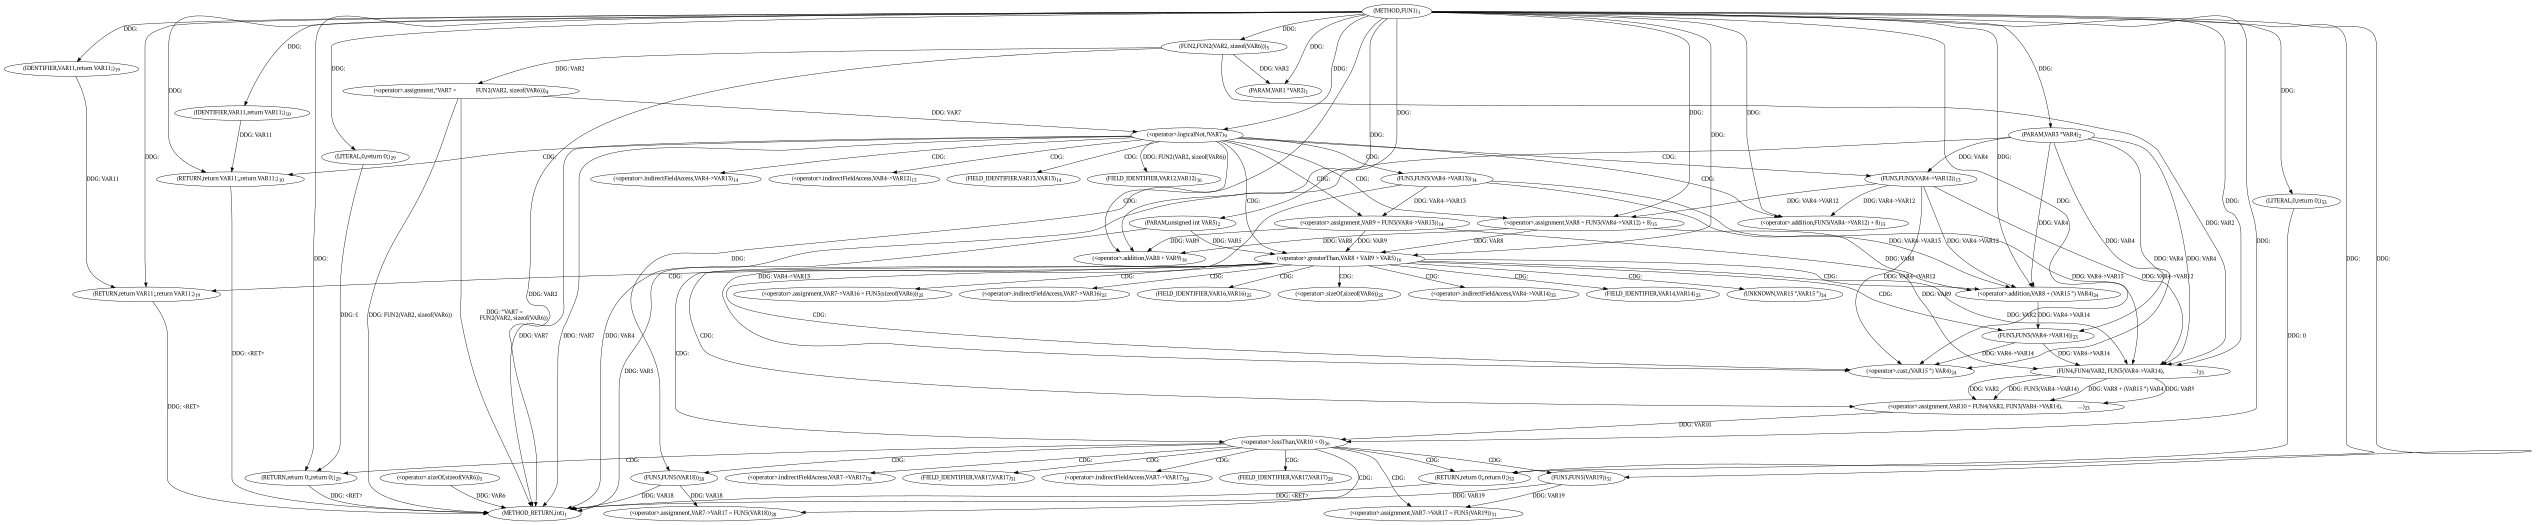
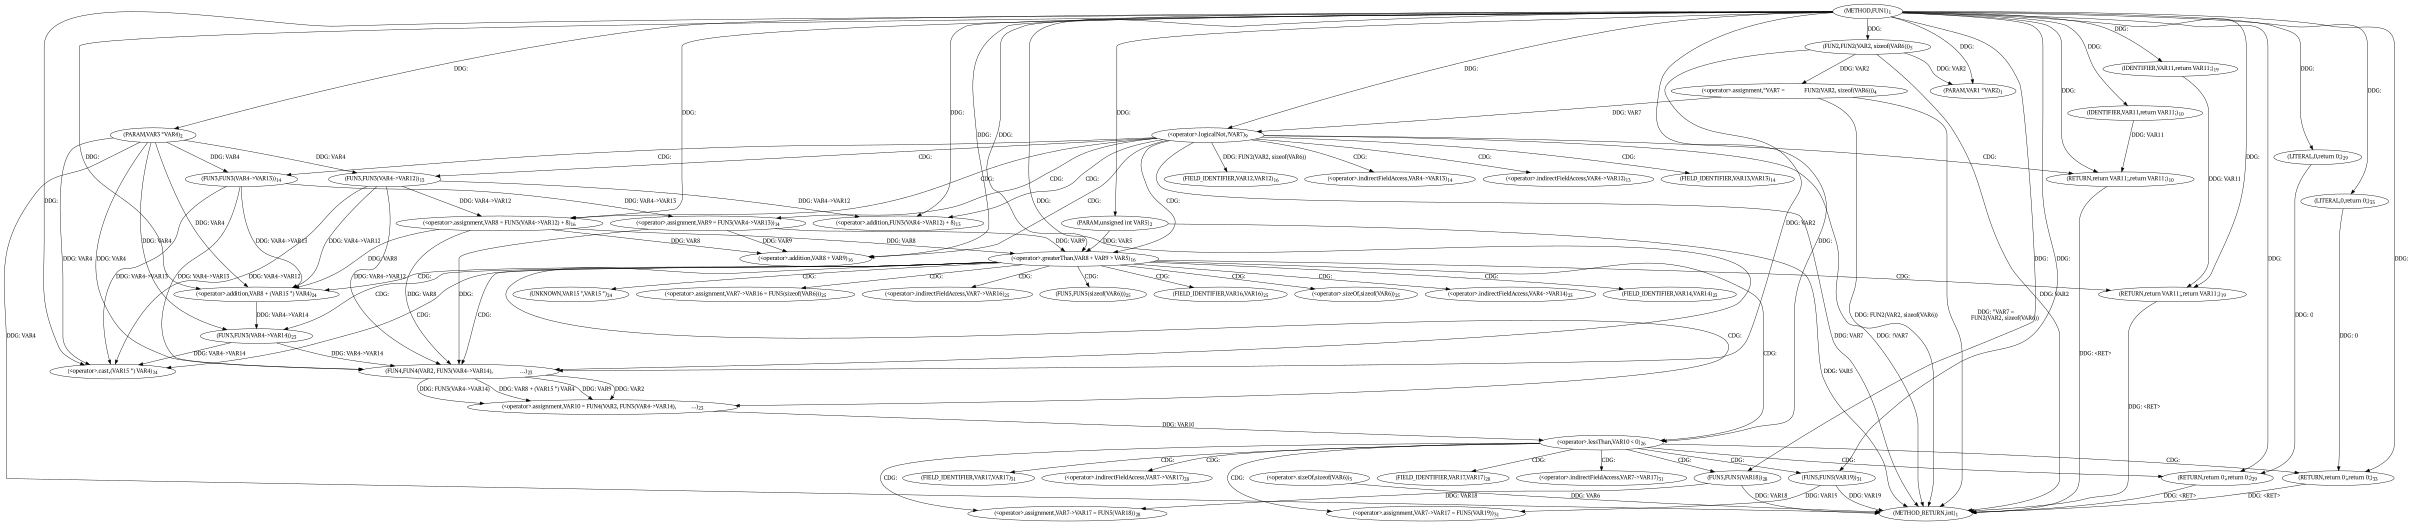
edge "(PARAM,VAR3 *VAR4)" -> "(FUN3,FUN3(VAR4->VAR13))": added, label "DDG: VAR4"
node "(<operator>.assignment,VAR8 = FUN3(VAR4->VAR12) + 8)": text "13" -> "16"
edge "(<operator>.assignment,VAR8 = FUN3(VAR4->VAR12) + 8)" -> "(FUN4,FUN4(VAR2, FUN3(VAR4->VAR14),                  ...)": added, label "DDG: VAR8"
node "(FUN5,FUN5(sizeof(VAR6)))": added
edge "(<operator>.assignment,VAR9 = FUN3(VAR4->VAR13))" -> "(FUN4,FUN4(VAR2, FUN3(VAR4->VAR14),                  ...)": label "DDG: VAR9" -> "DDG: "
edge "(<operator>.greaterThan,VAR8 + VAR9 > VAR5)" -> "(FUN4,FUN4(VAR2, FUN3(VAR4->VAR14),                  ...)": label "DDG: VAR2" -> "CDG: "
